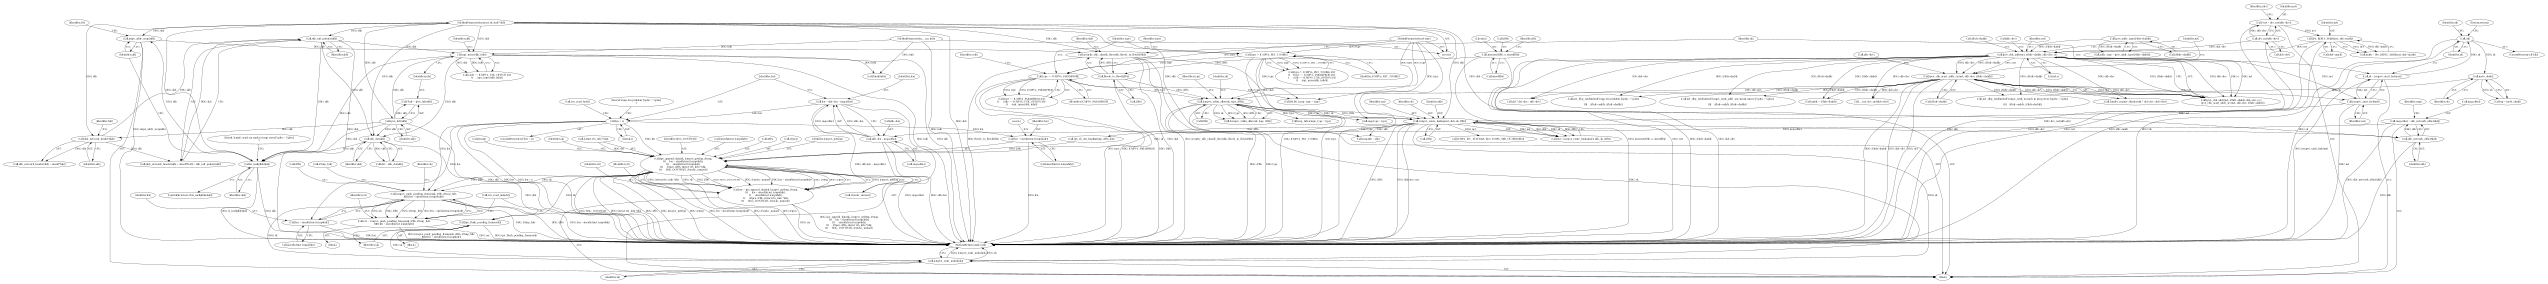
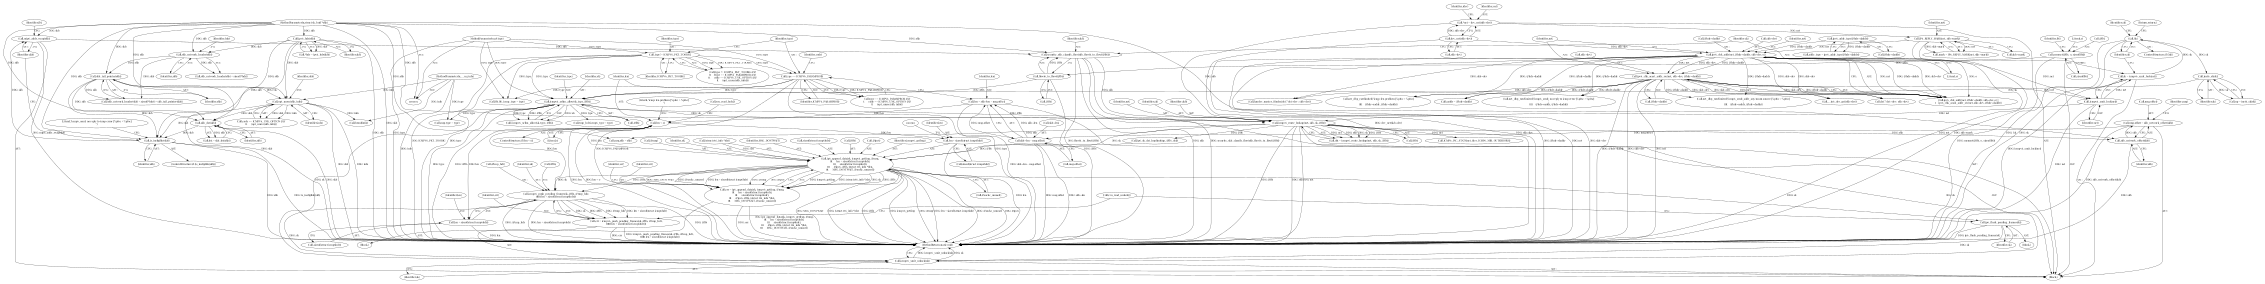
edge "(Call,is_ineligible(skb))" -> "(MethodParameterIn,struct sk_buff *skb)": reversed
edge "(Call,skb_tail_pointer(skb))" -> "(Call,opt_unrec(skb, info))": label "DDG: skb" -> "DDG: !sk"
edge "(Call,type != ICMPV6_PKT_TOOBIG)" -> "(Call,icmpv6_xrlim_allow(sk, type, &fl6))": added, label "DDG: type"
edge "(Call,memset(&fl6, 0, sizeof(fl6)))" -> "(Call,sizeof(fl6))": label "CFG: " -> "TOOBIG: "
edge "(Identifier,info)" -> "(Call,*hdr = ipv6_hdr(skb))": now "(Identifier,info)" -> "(Call,opt_unrec(skb, info))"
edge "(MethodParameterIn,u8 type)" -> "(Call,msg.type = type)": now "(MethodParameterIn,__u32 info)" -> "(Call,msg.type = type)"
